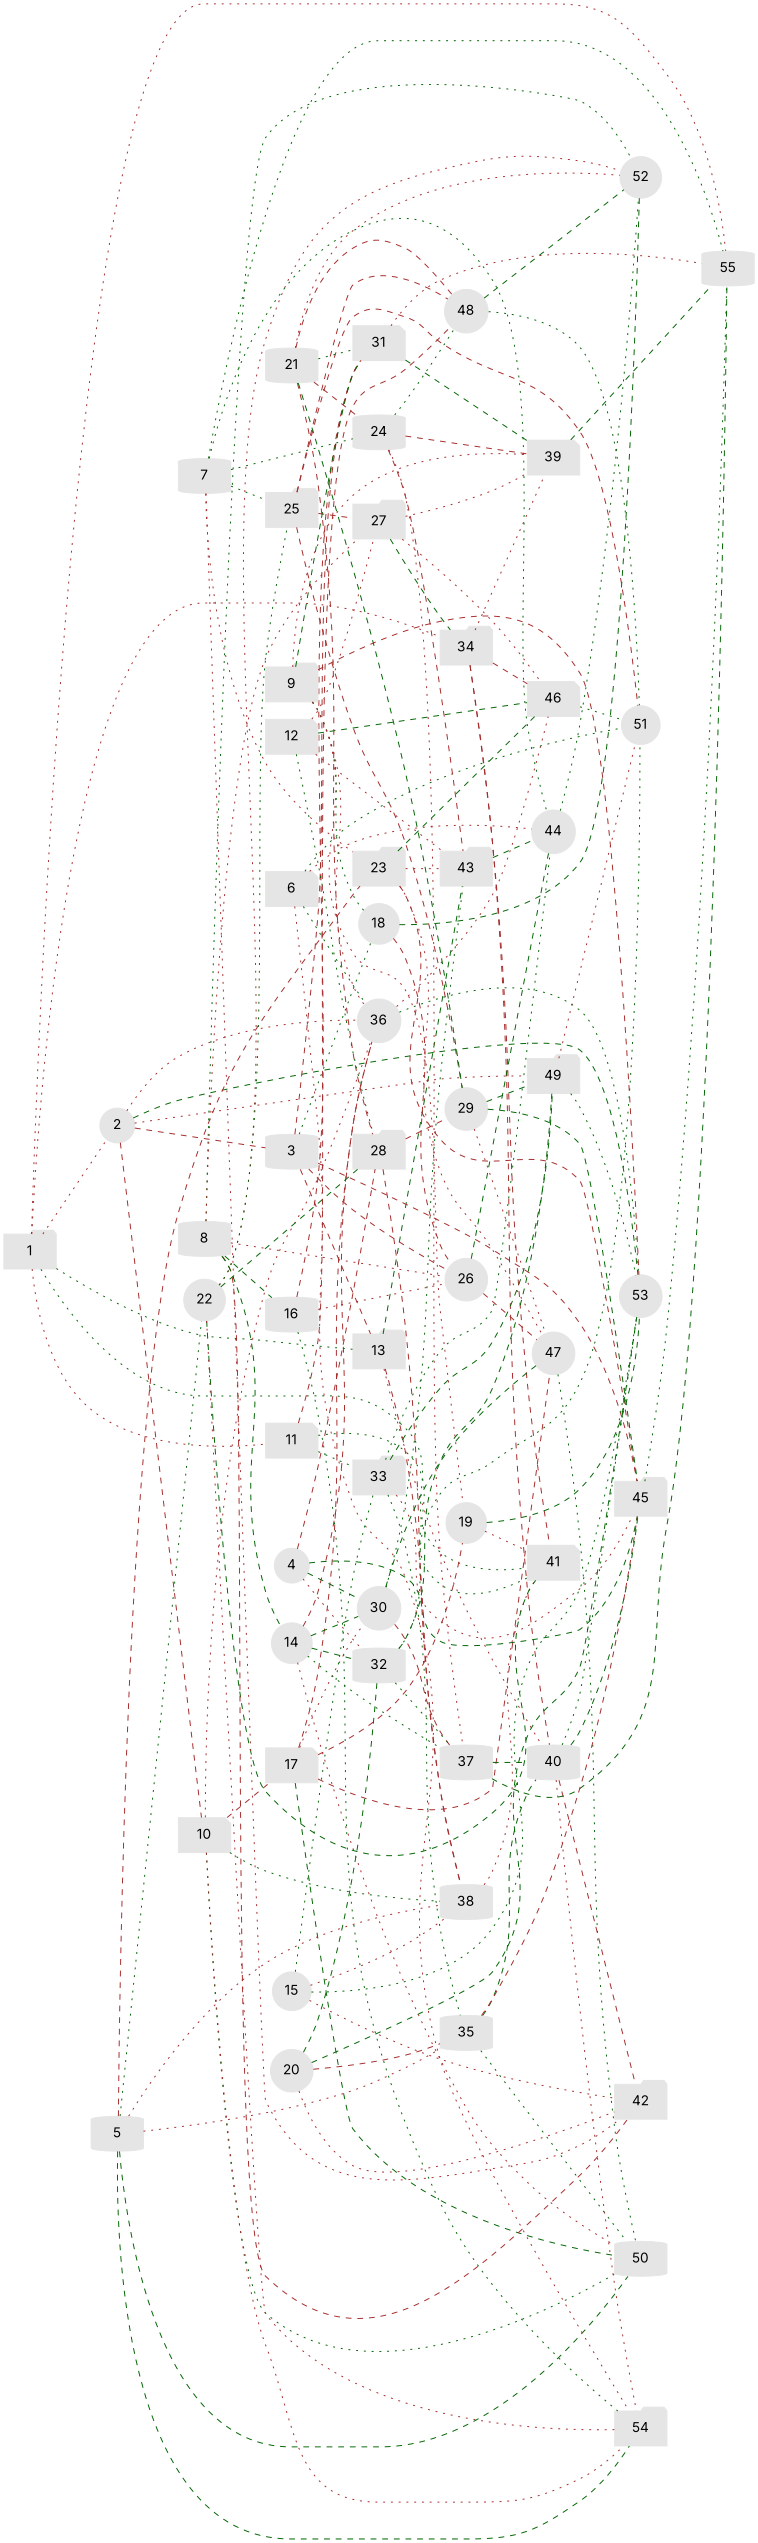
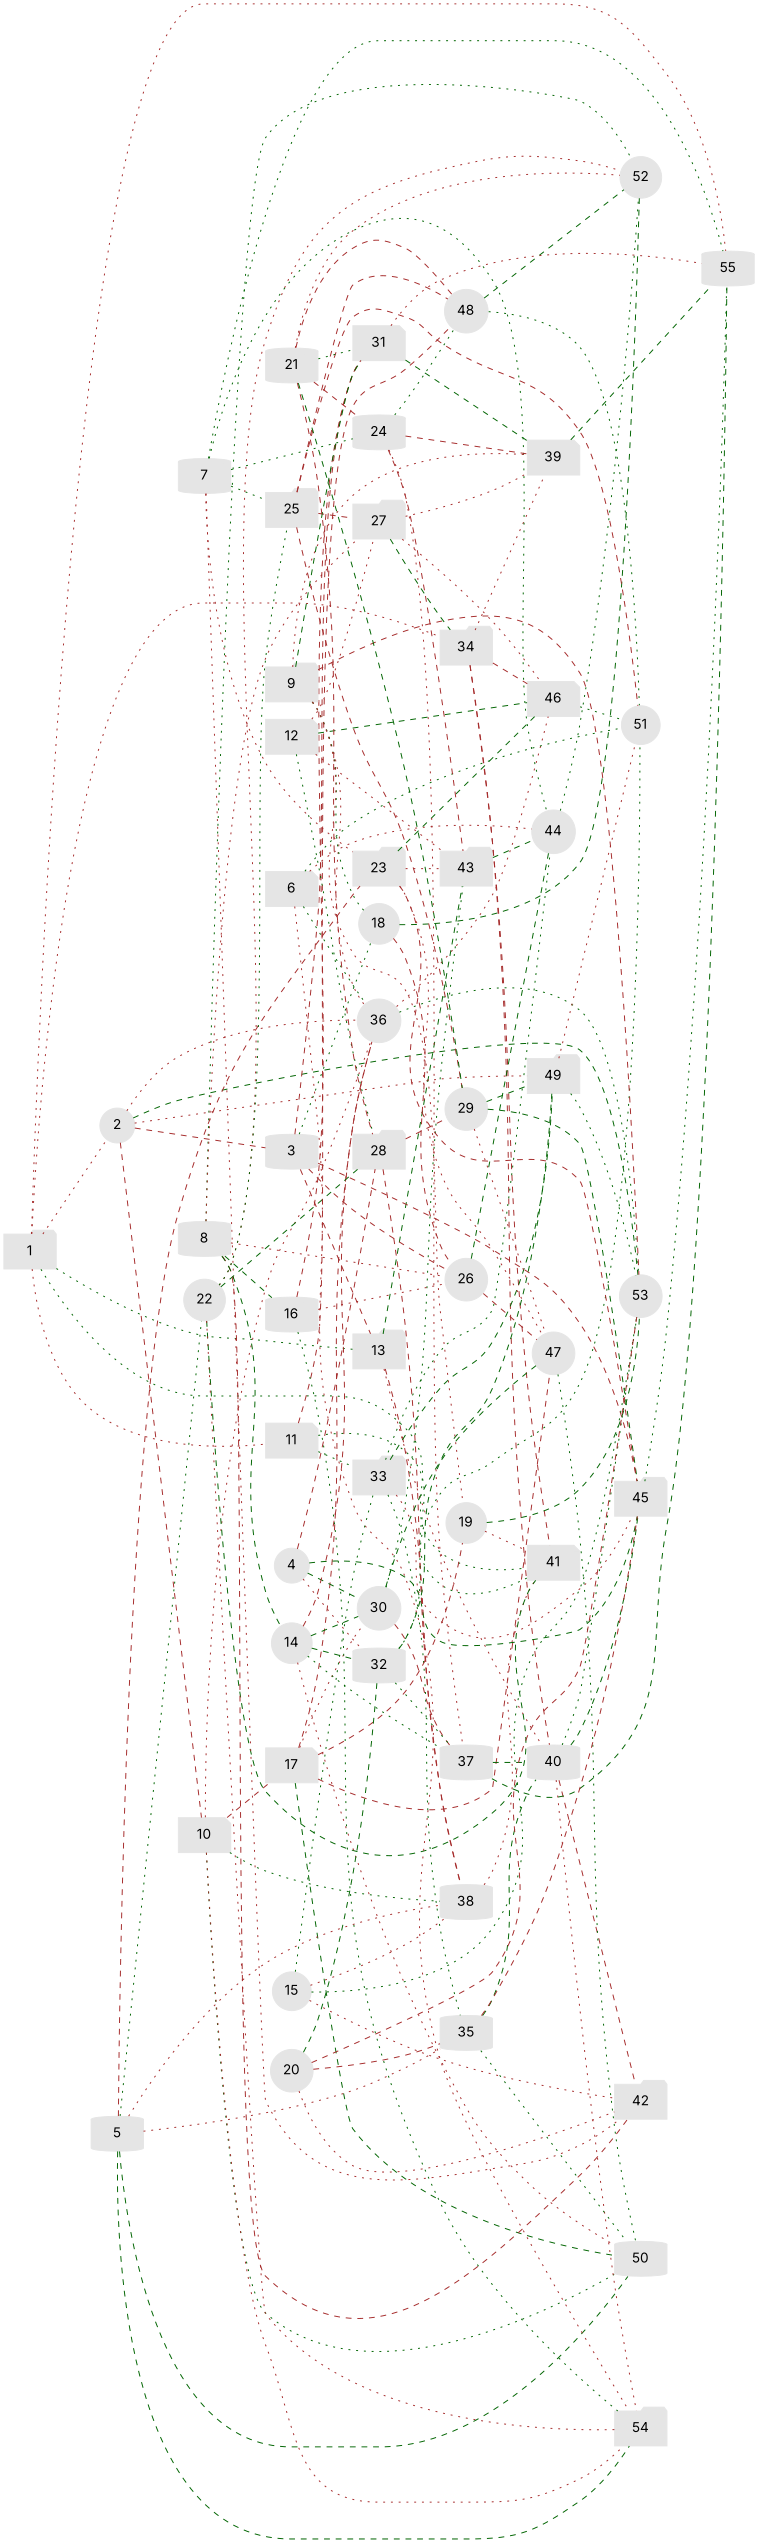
edge "53" -- "20": color darkgreen -> brown
